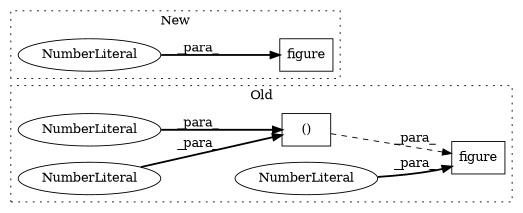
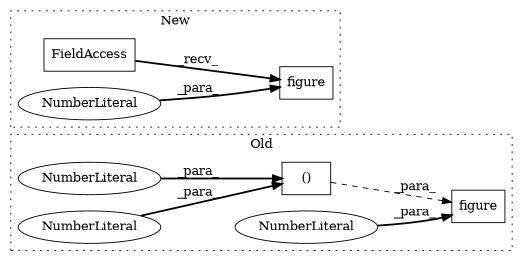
node "FieldAccess": added
